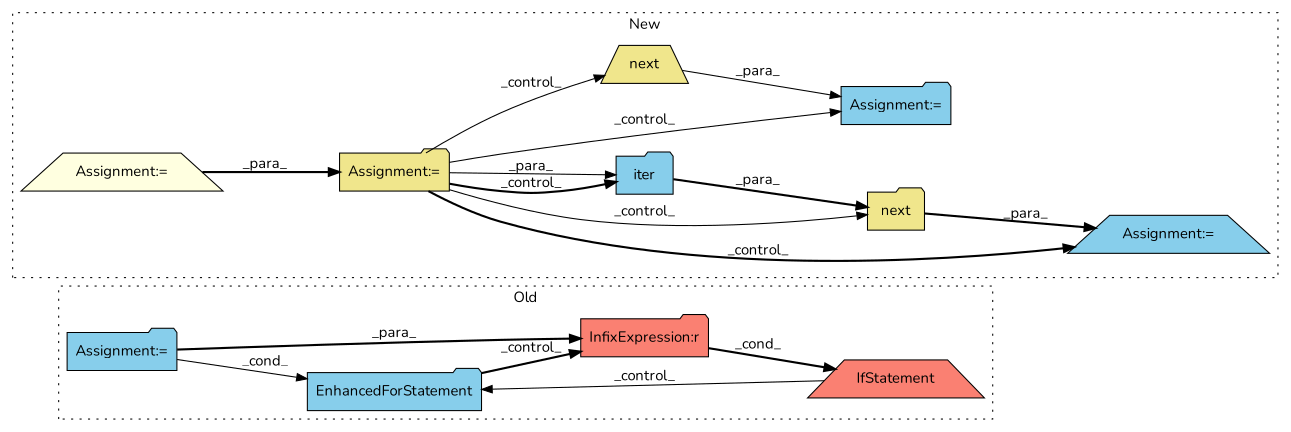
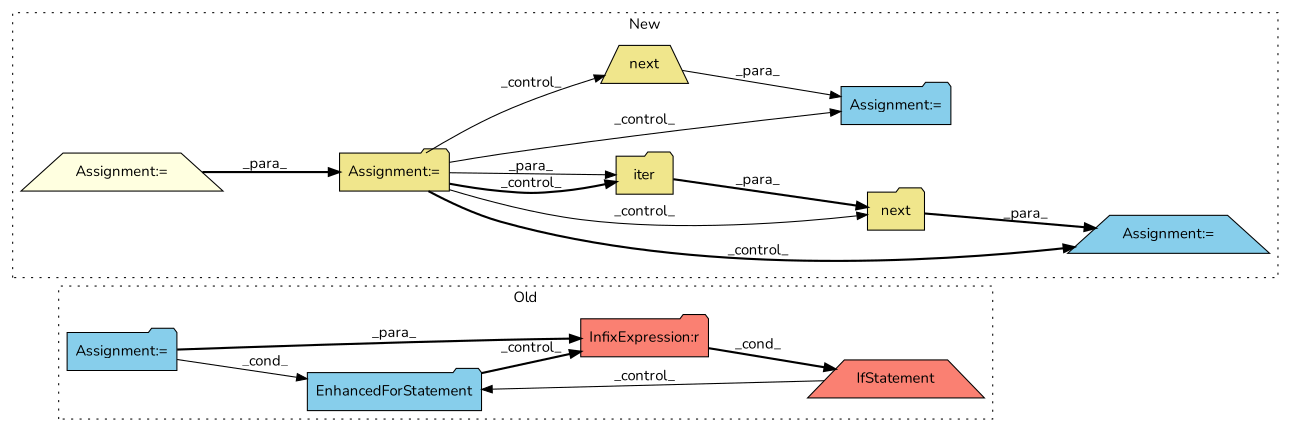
node "iter": fillcolor skyblue -> khaki
